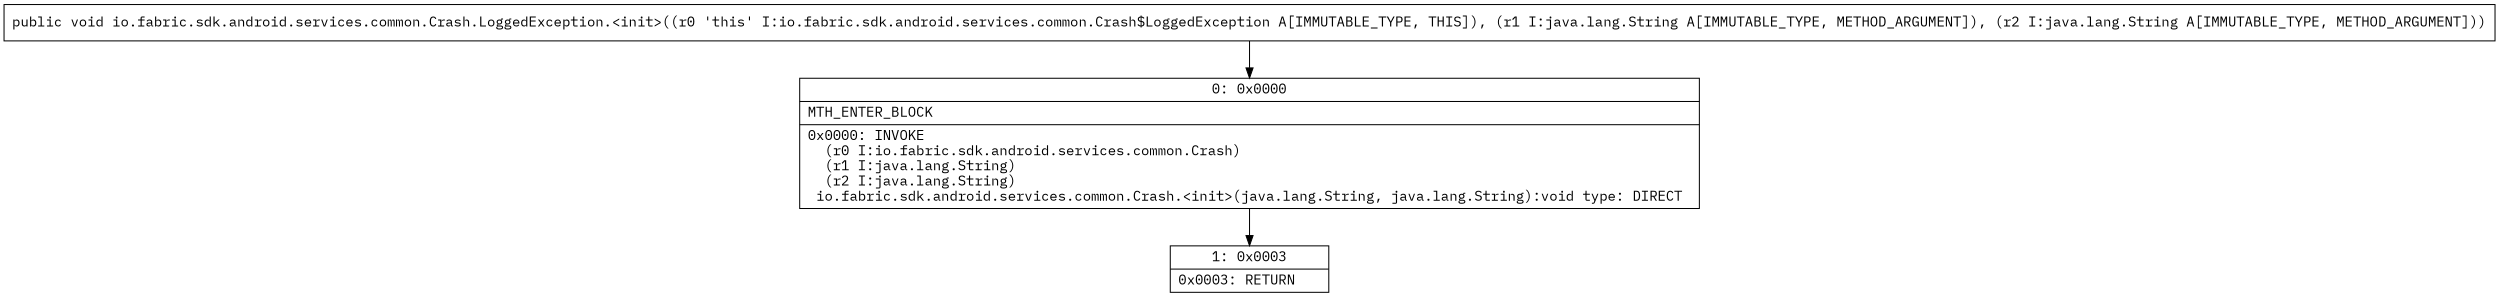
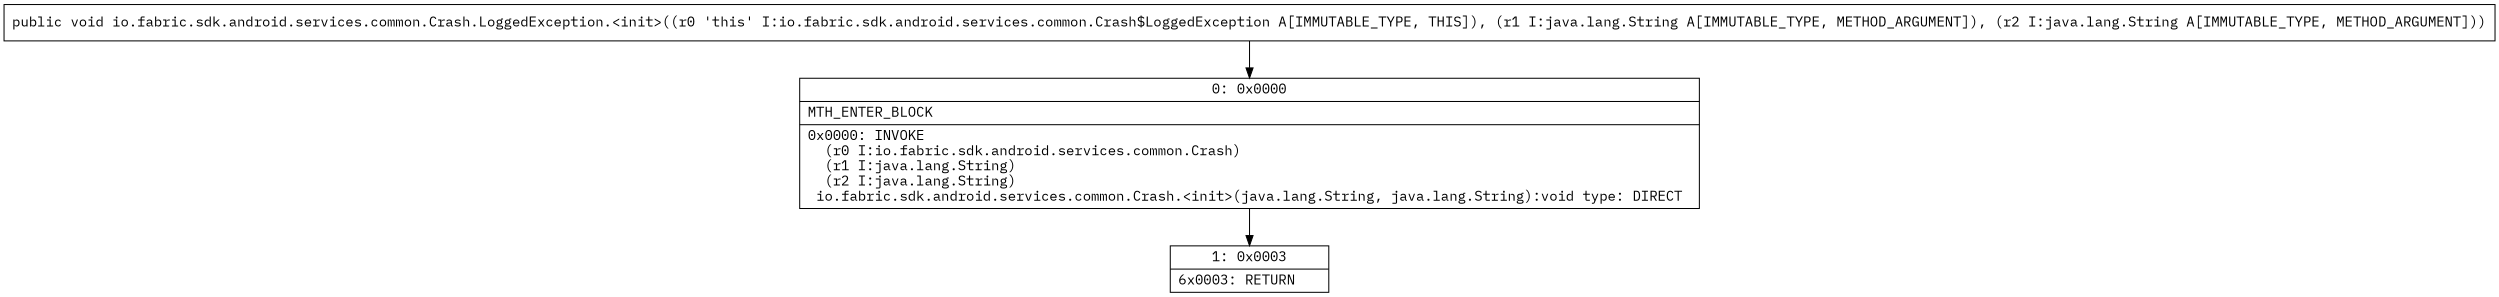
node "1: 0x0003": text "0x0003: RETURN" -> "6x0003: RETURN"
